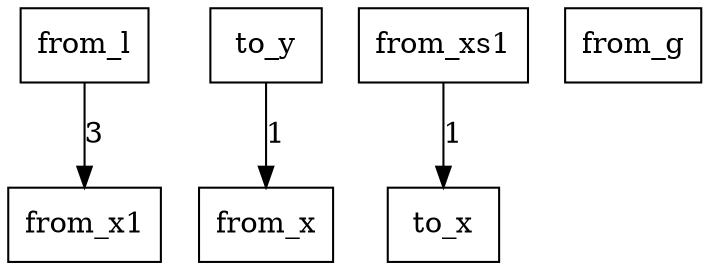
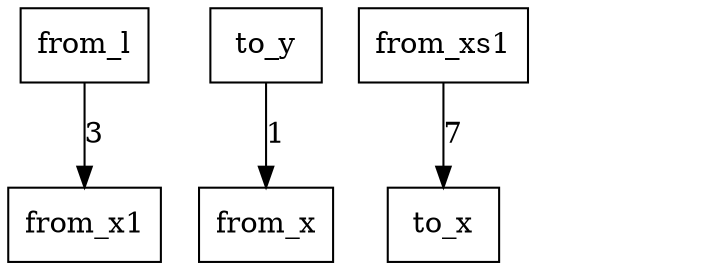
node "from_g": removed
edge "from_xs1" -> "to_x": label "1" -> "7"
